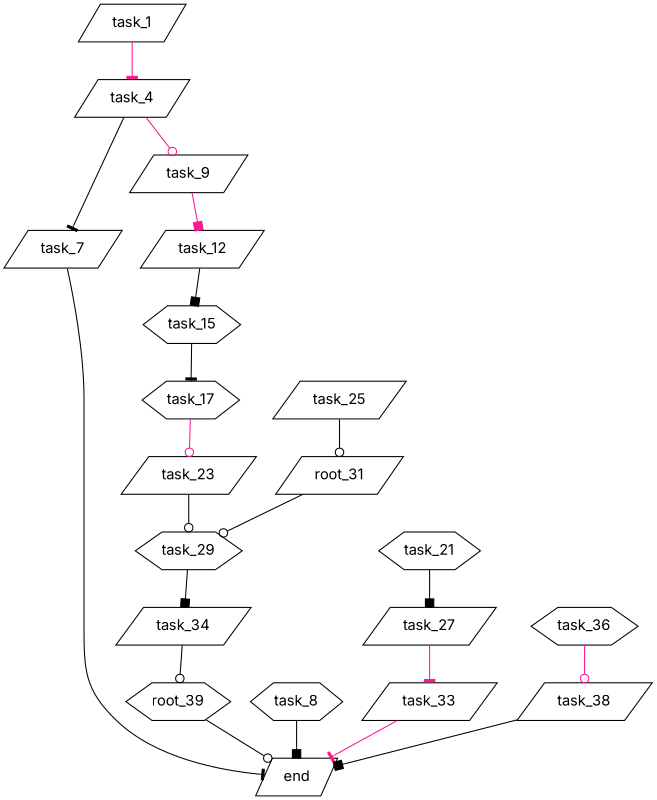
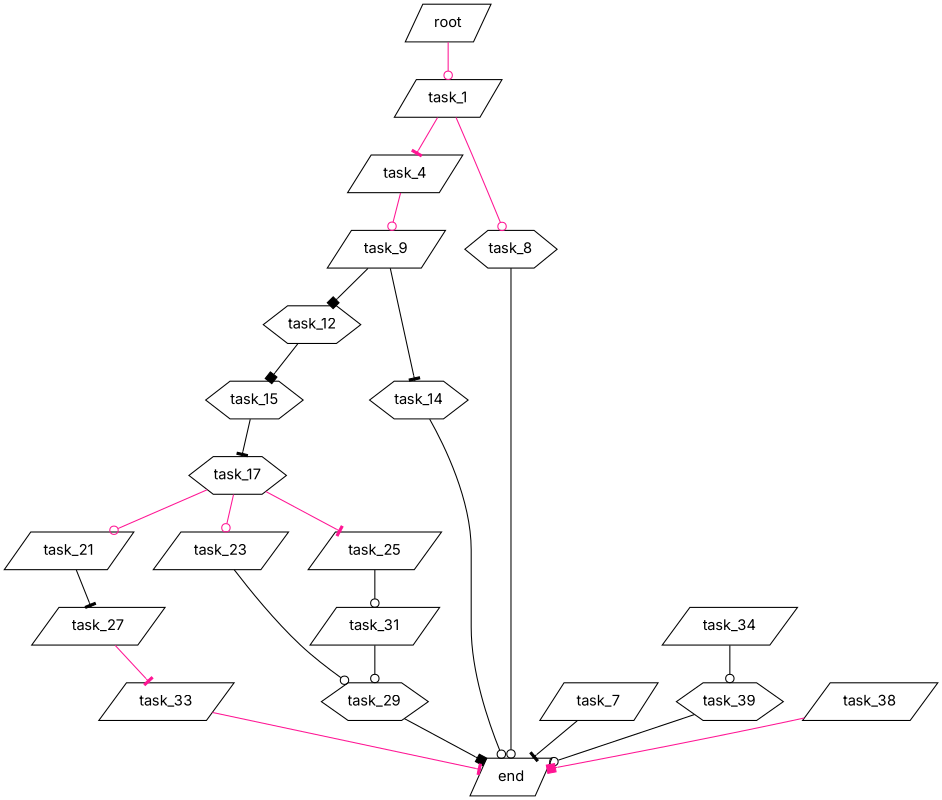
node "root": added
edge "task_1" -> "task_8": added
edge "task_4" -> "task_7": removed
edge "task_9" -> "task_12": color deeppink -> black
node "task_12": shape parallelogram -> hexagon
node "task_14": added
node "root_31": label "root_31" -> "task_31"
edge "task_17" -> "task_21": added
edge "task_17" -> "task_25": added
node "task_21": shape hexagon -> parallelogram
edge "task_29" -> "task_34": now "task_29" -> "end"
edge "task_21" -> "task_27": arrowhead box -> tee
node "task_36": removed
node "root_39": label "root_39" -> "task_39"
edge "task_8" -> "end": arrowhead box -> odot
edge "task_38" -> "end": color black -> deeppink
